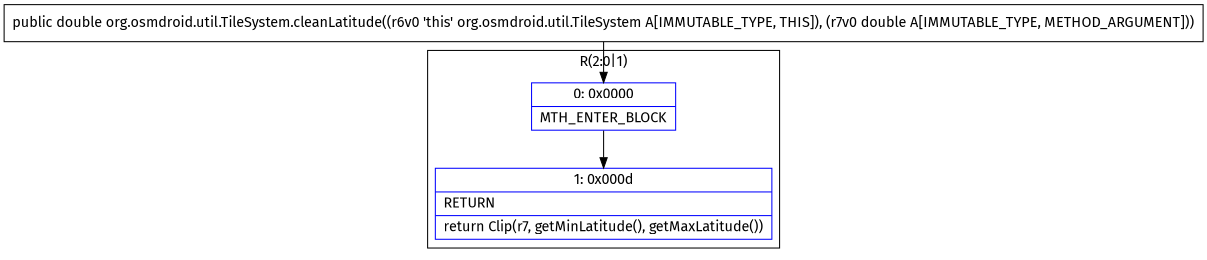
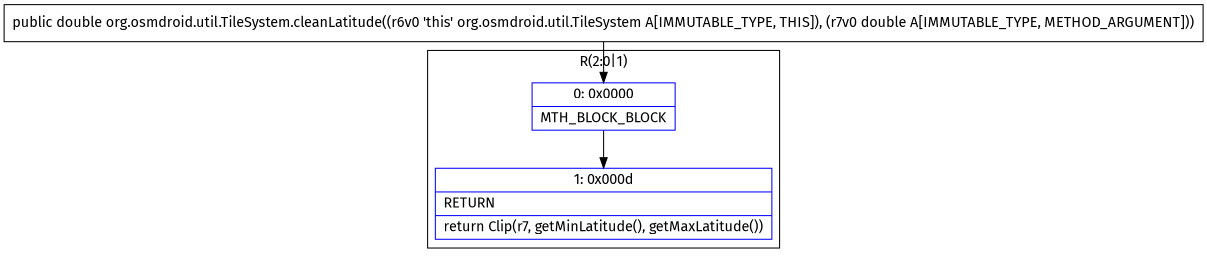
node "0: 0x0000": text "MTH_ENTER_BLOCK" -> "MTH_BLOCK_BLOCK"
